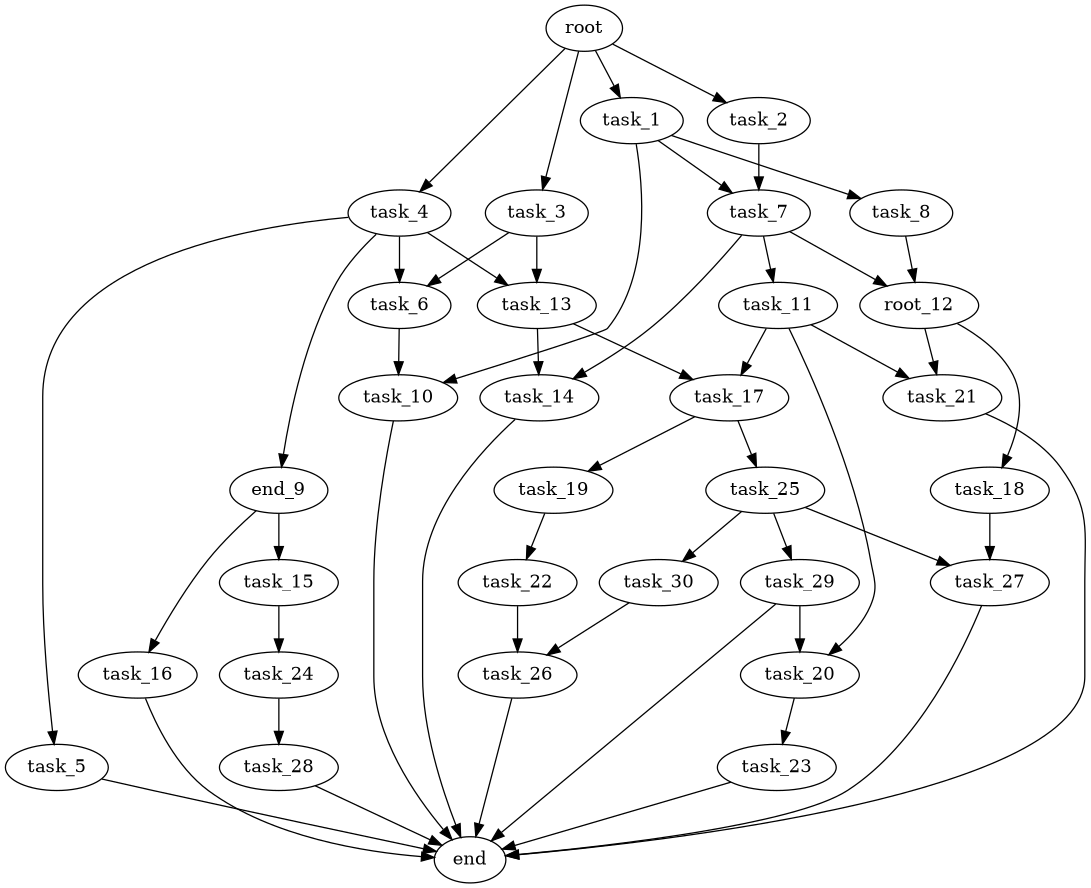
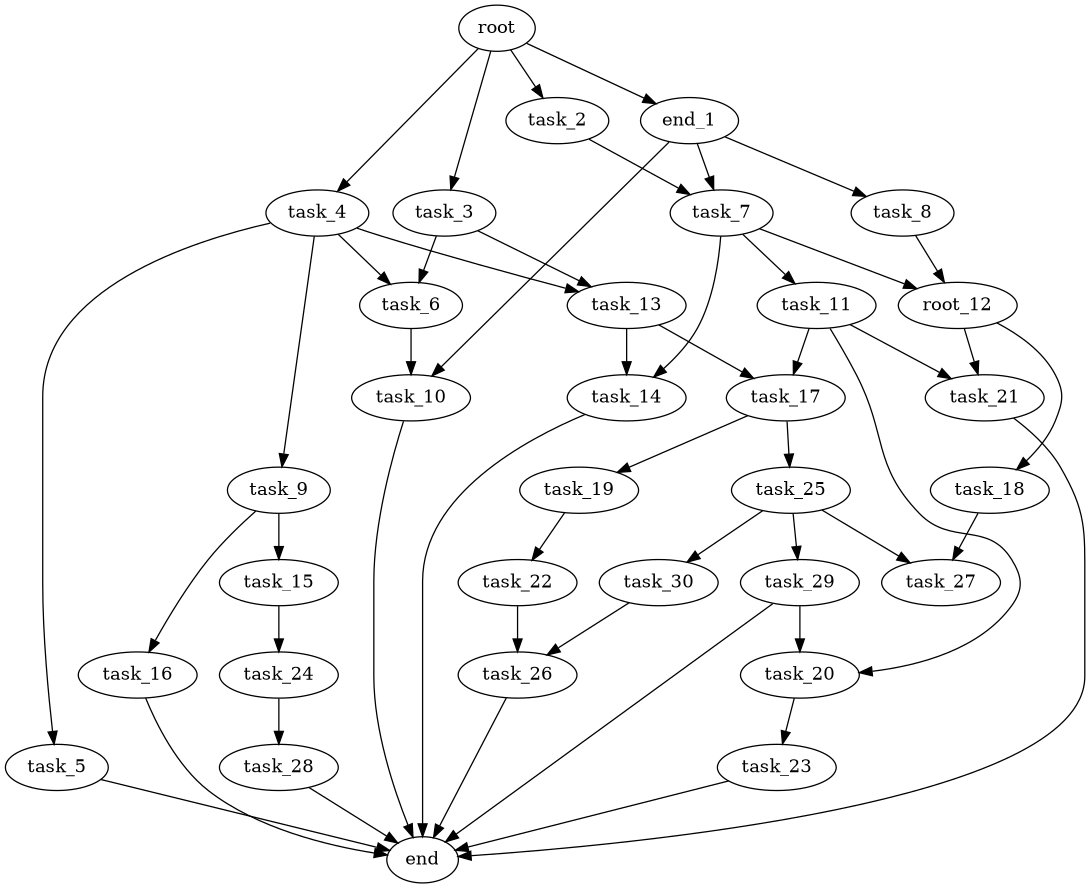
node "task_1": label "task_1" -> "end_1"
node "end_9": label "end_9" -> "task_9"
edge "task_27" -> "end": removed
